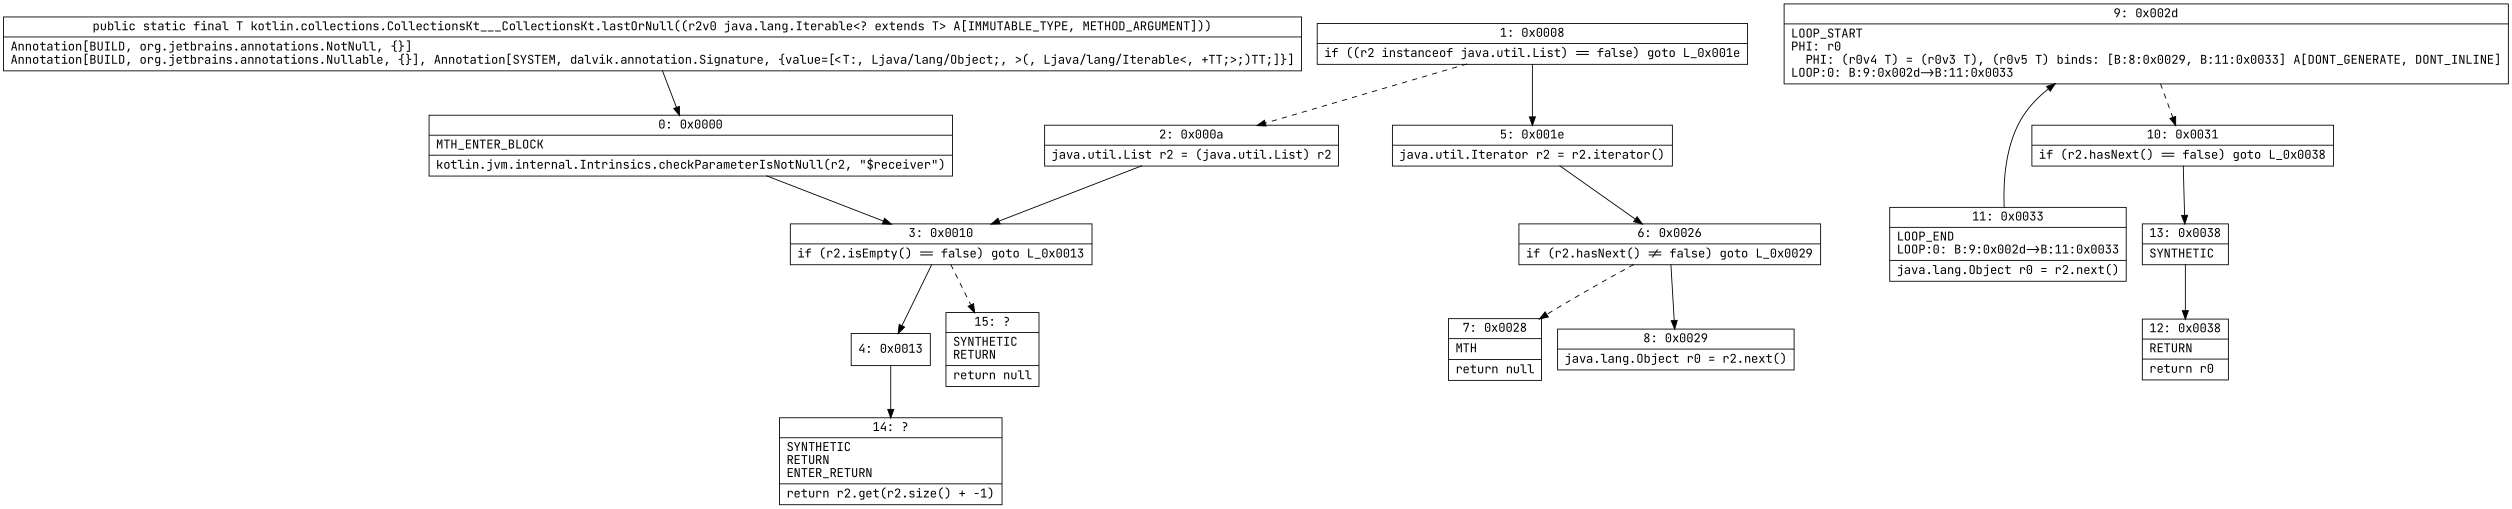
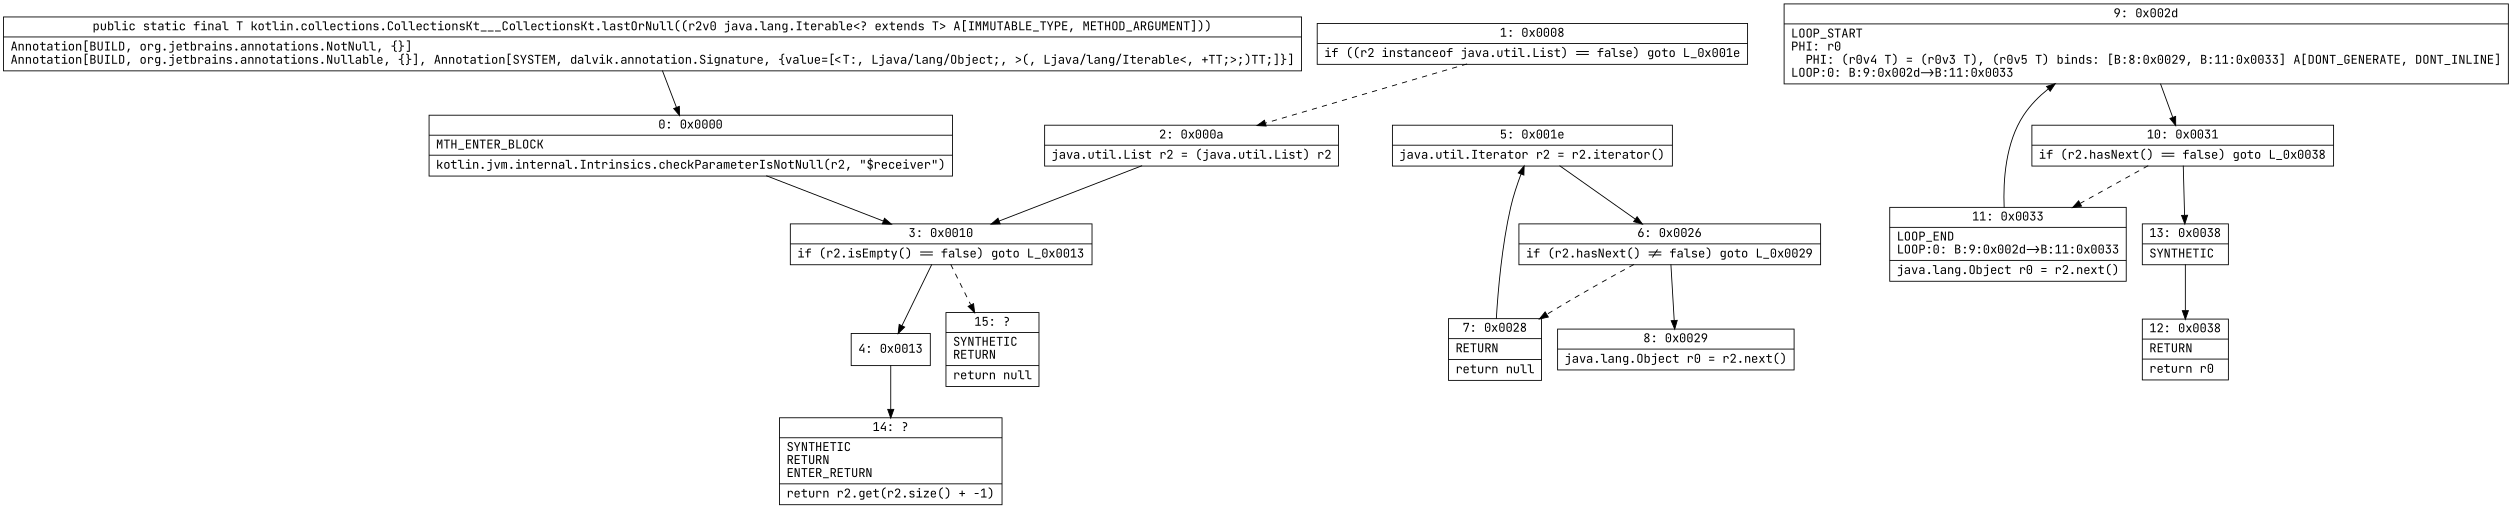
edge "1: 0x0008" -> "5: 0x001e": now "7: 0x0028" -> "5: 0x001e"
edge "9: 0x002d" -> "10: 0x0031": style dashed -> solid
edge "10: 0x0031" -> "11: 0x0033": added
node "7: 0x0028": text "MTH" -> "RETURN"
